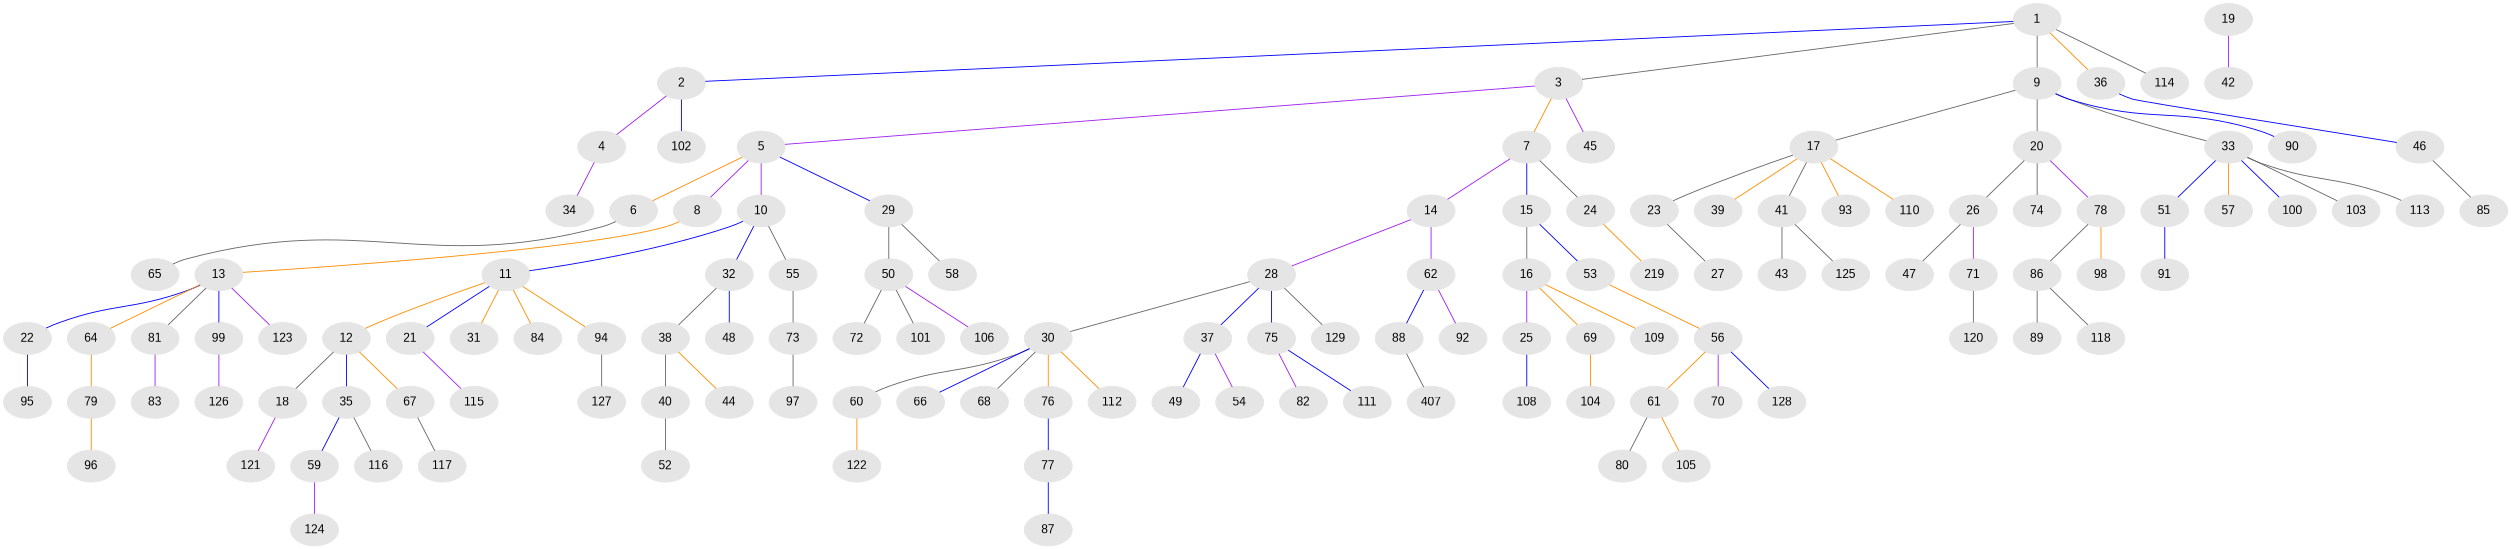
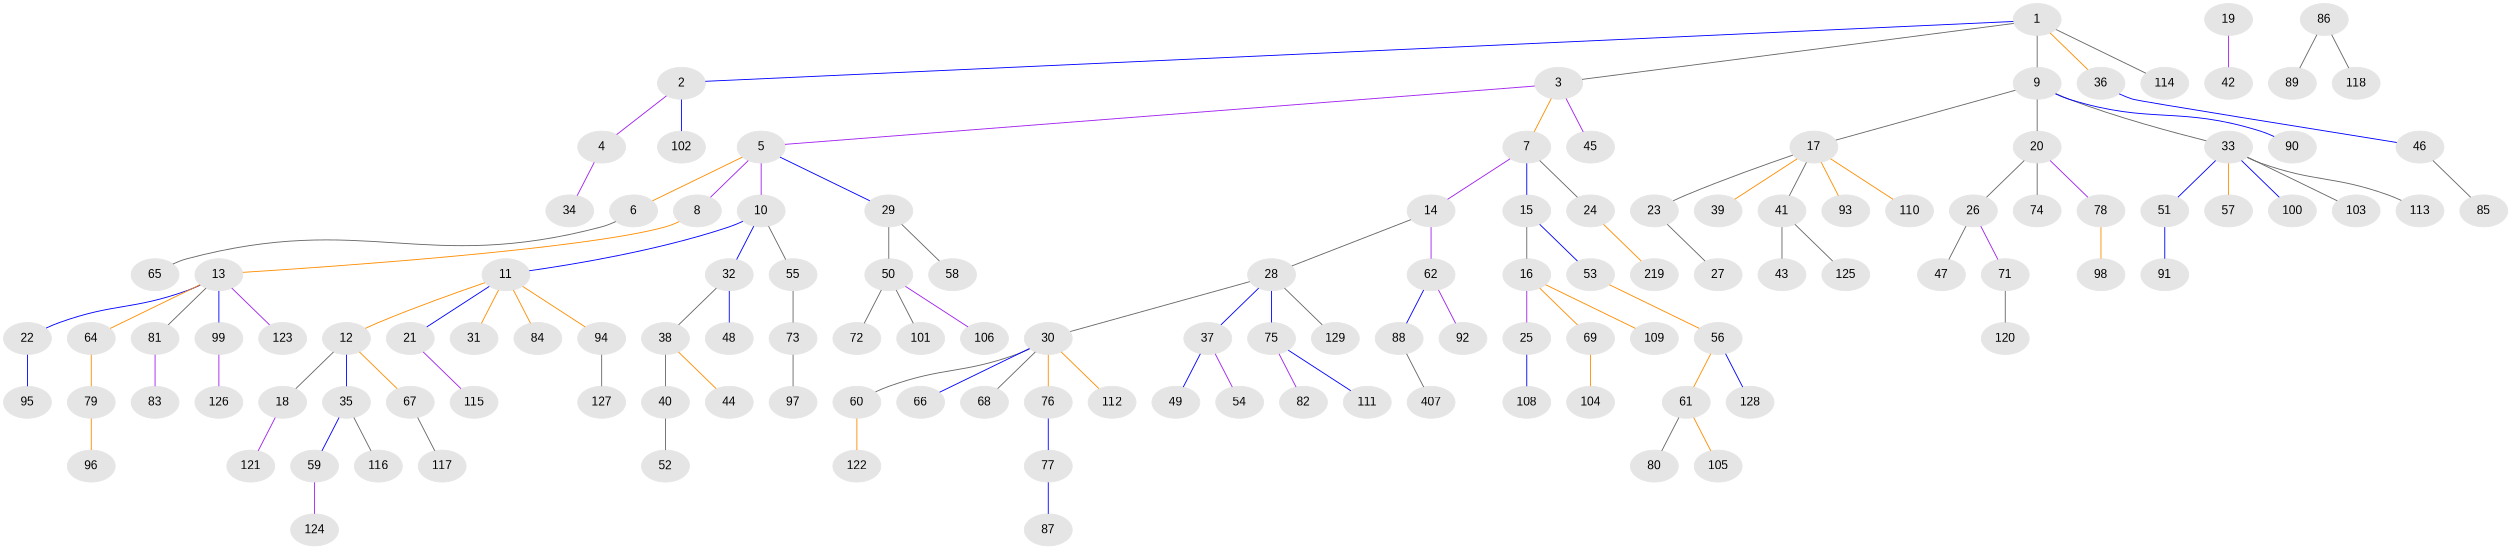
edge "14" -- "28": color purple -> gray40
edge "78" -- "86": removed
node "70": removed
